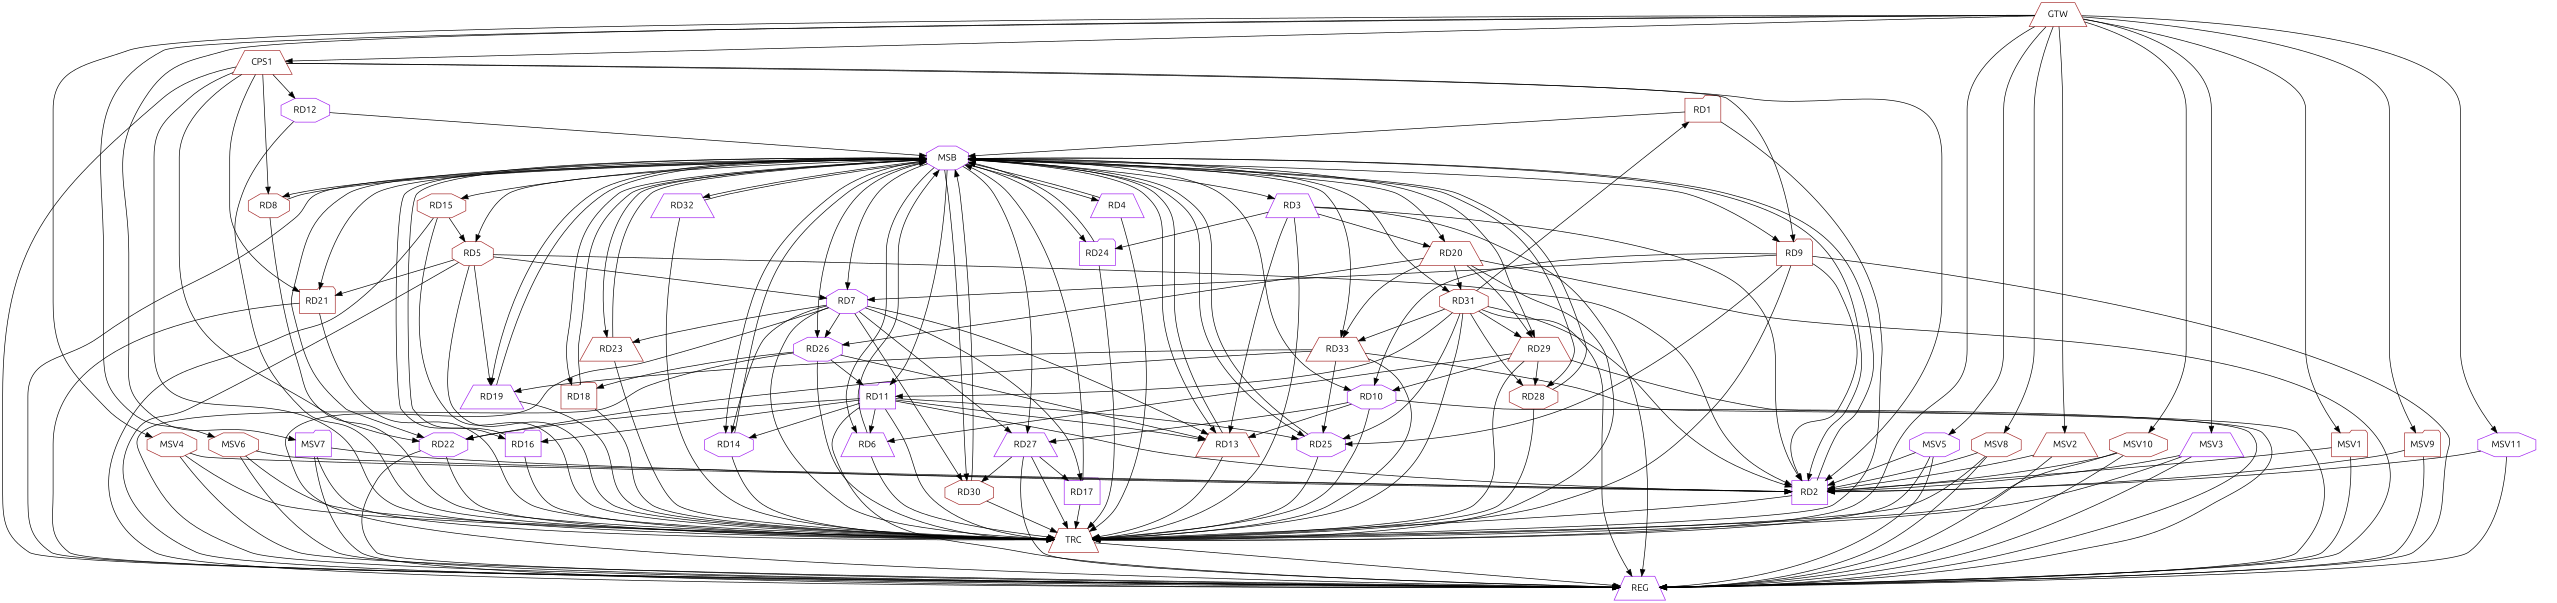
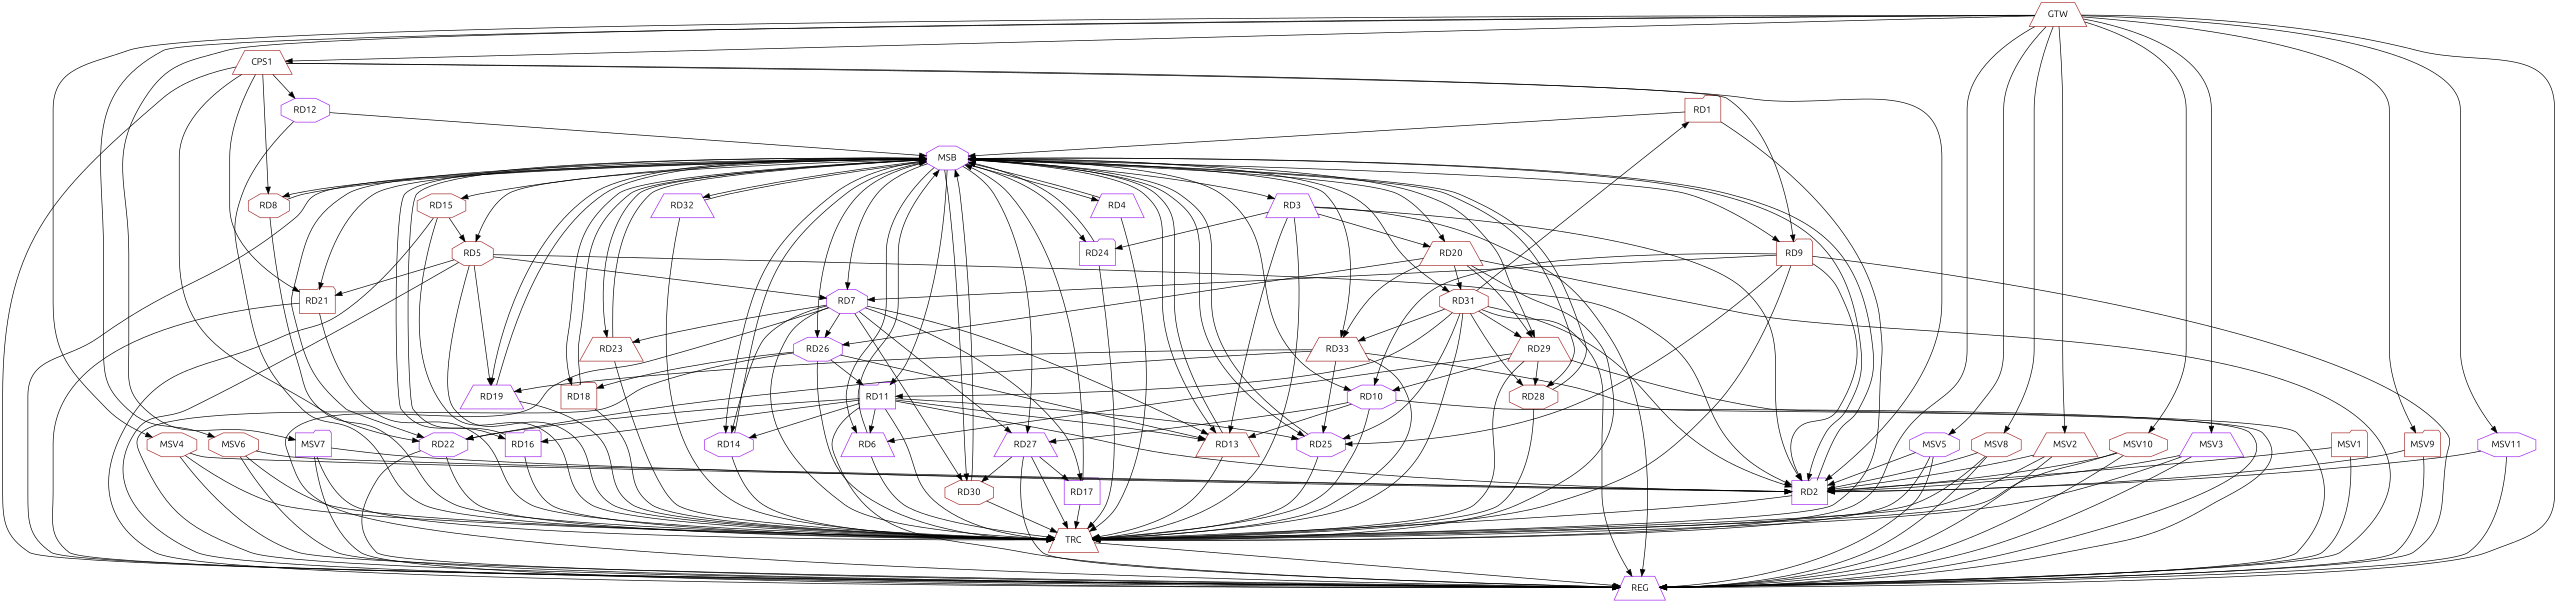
edge "GTW" -> "MSV1": now "GTW" -> "REG"
edge "CPS1" -> "TRC": now "MSV2" -> "TRC"
